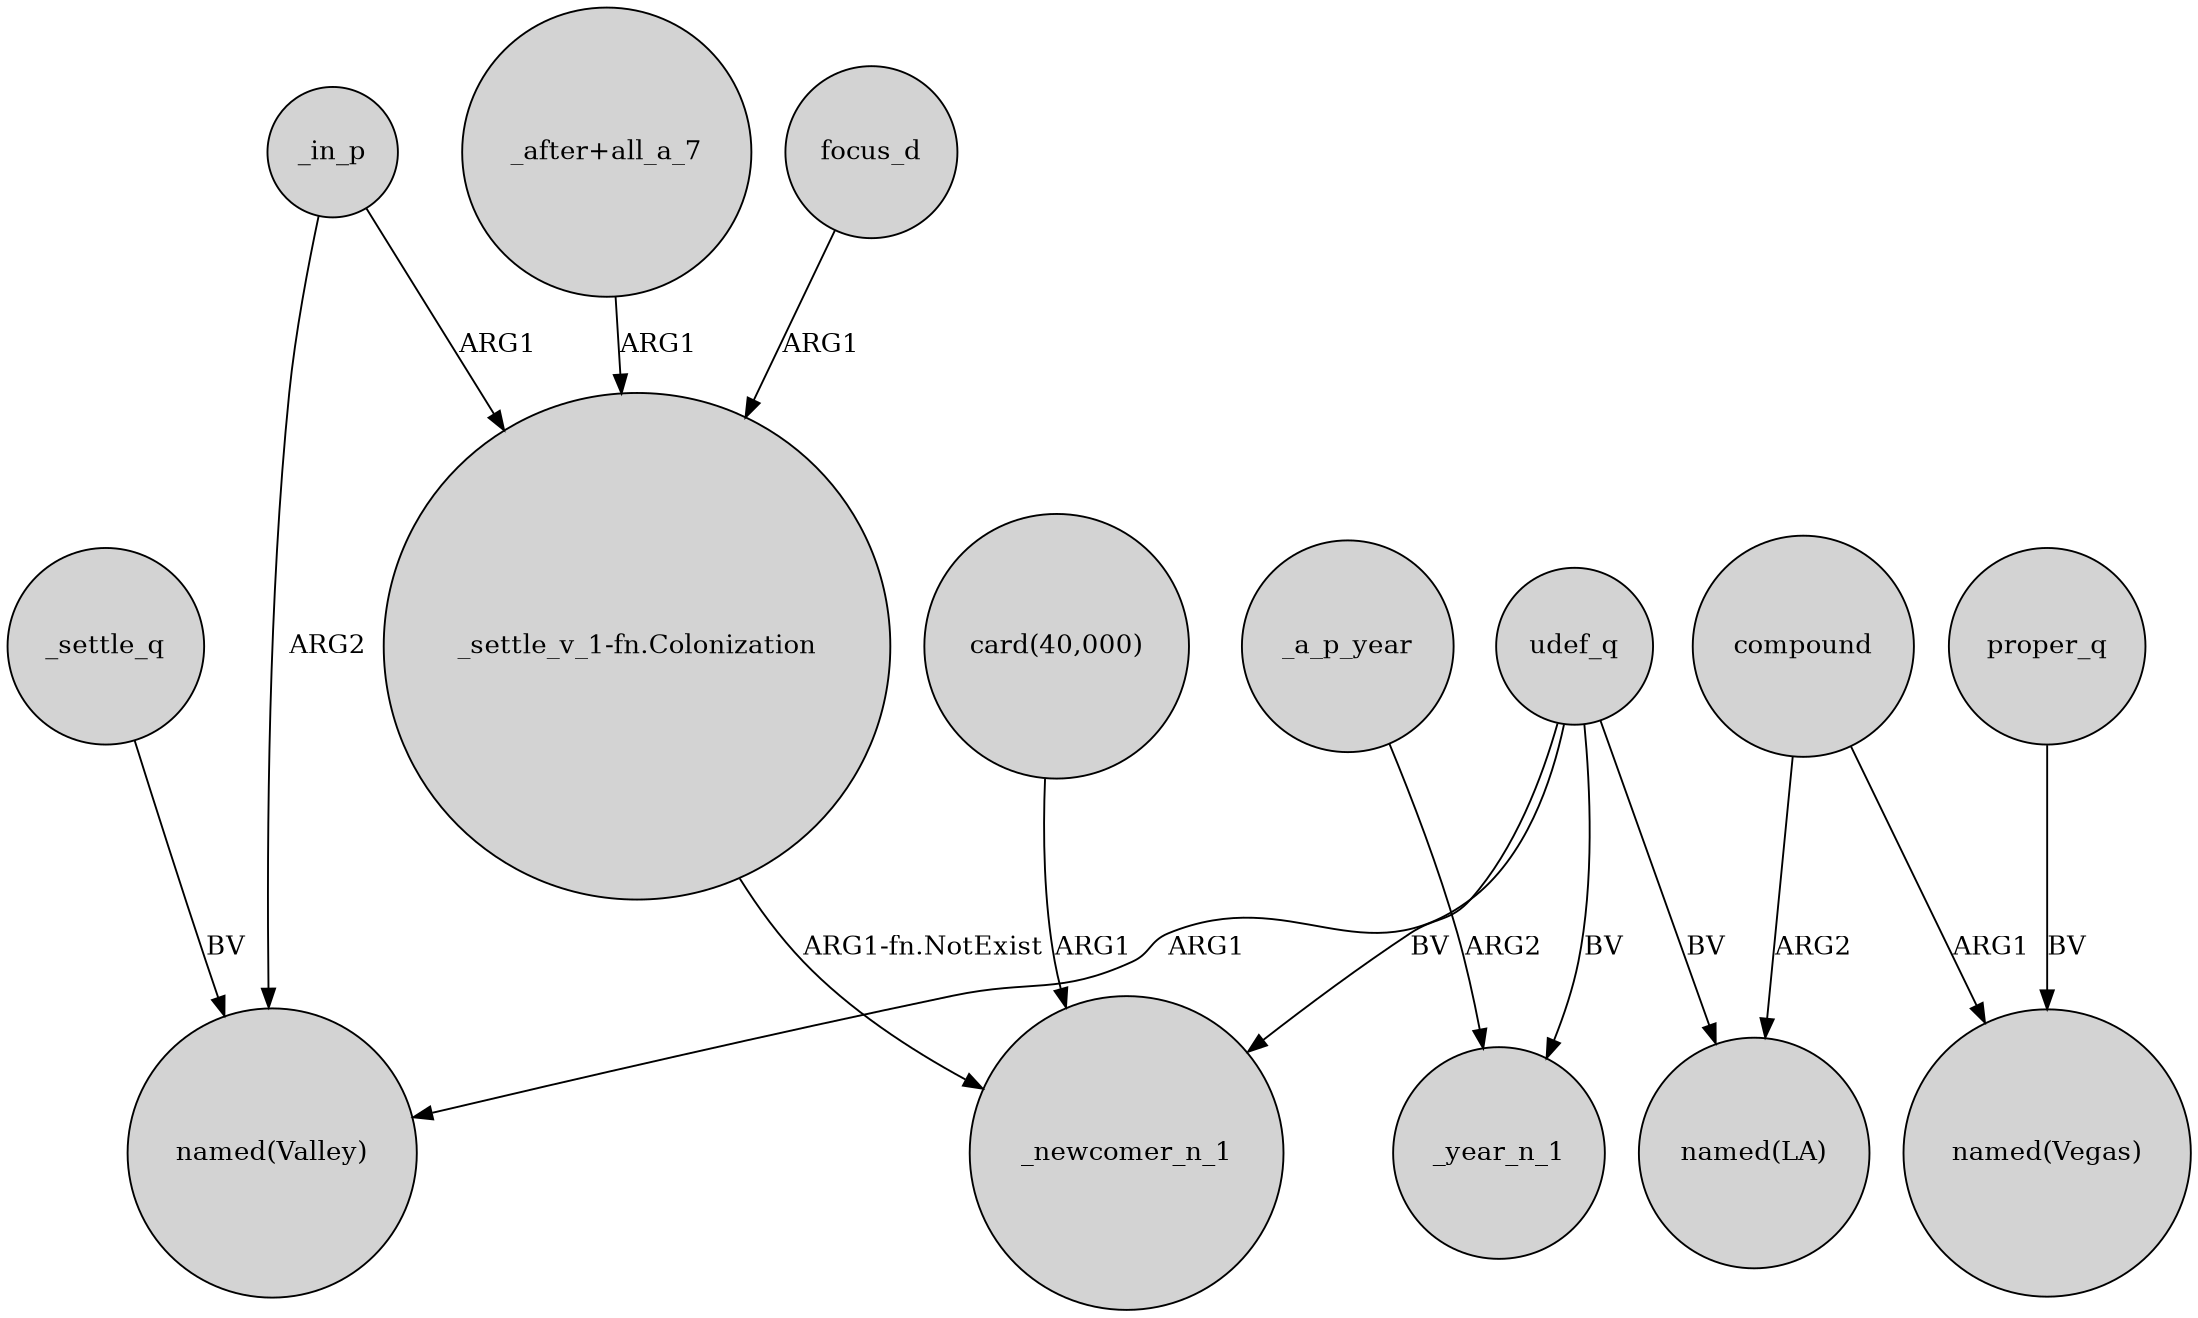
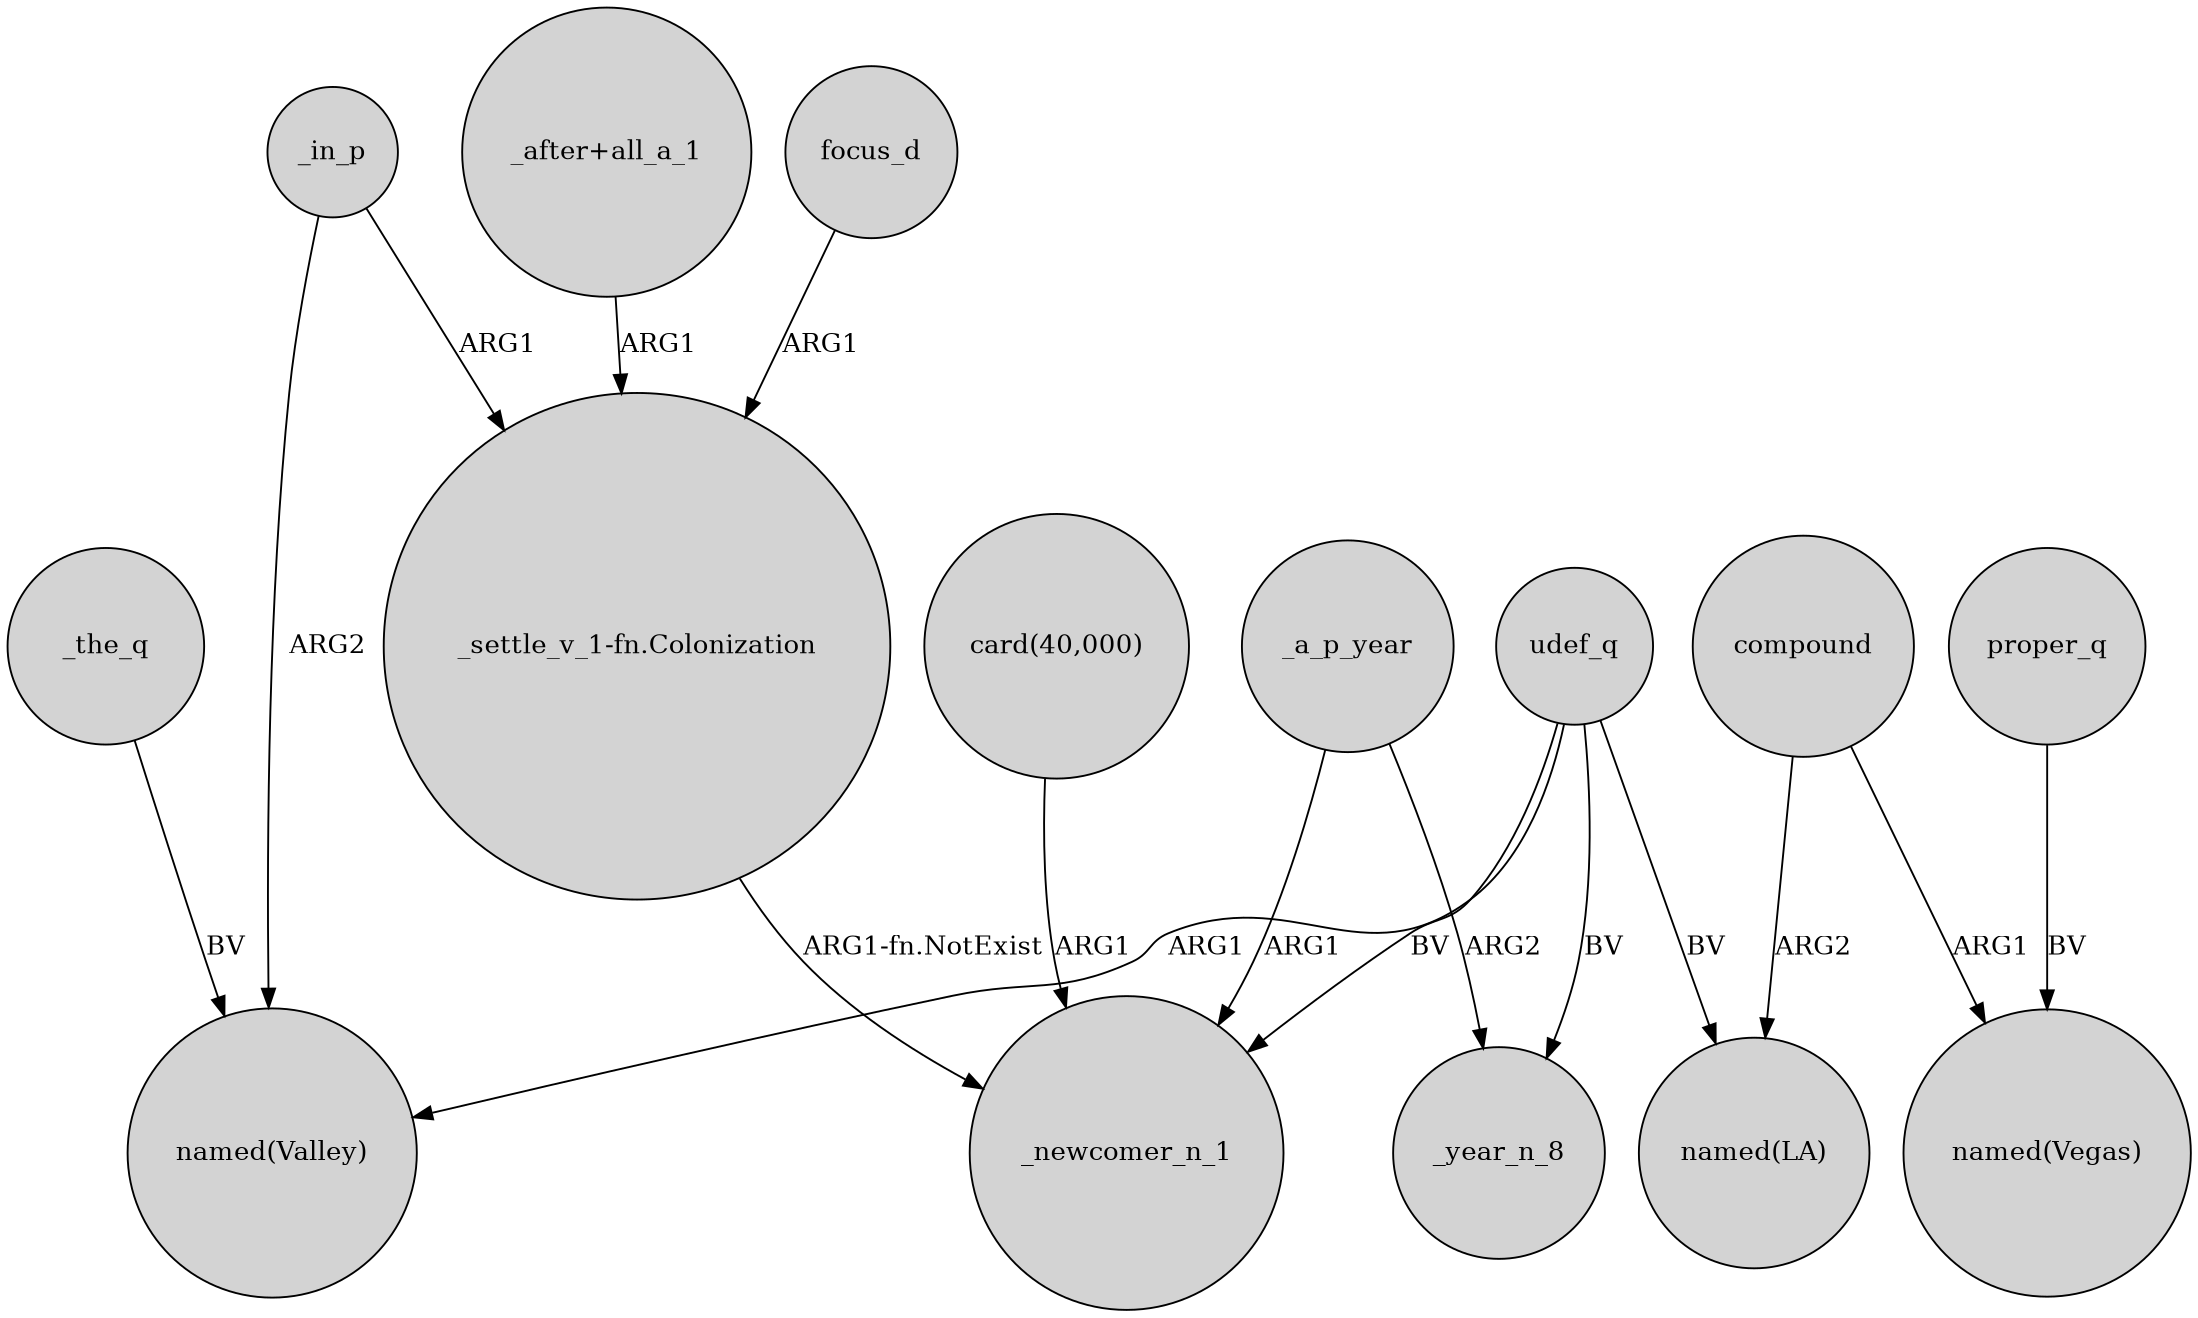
node "_after+all_a_7": label "_after+all_a_7" -> "_after+all_a_1"
node "_settle_q": label "_settle_q" -> "_the_q"
edge "_a_p_year" -> "_newcomer_n_1": added, label "ARG1"
node "_year_n_1": label "_year_n_1" -> "_year_n_8"
